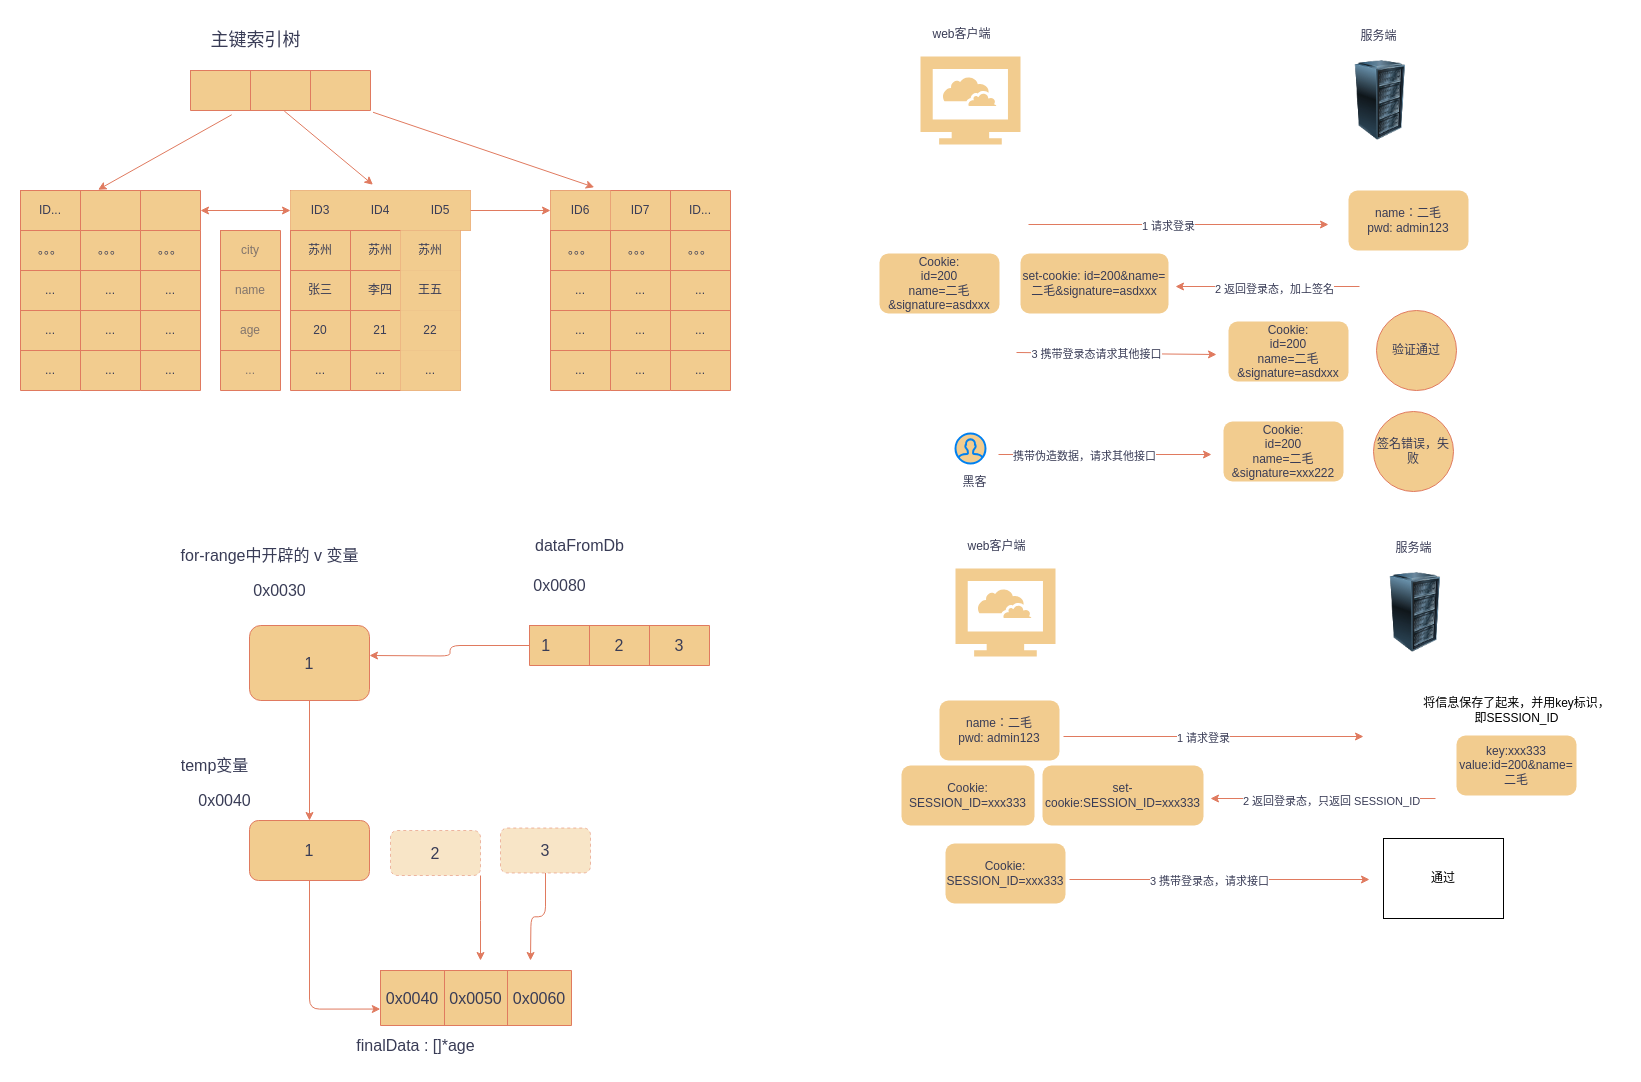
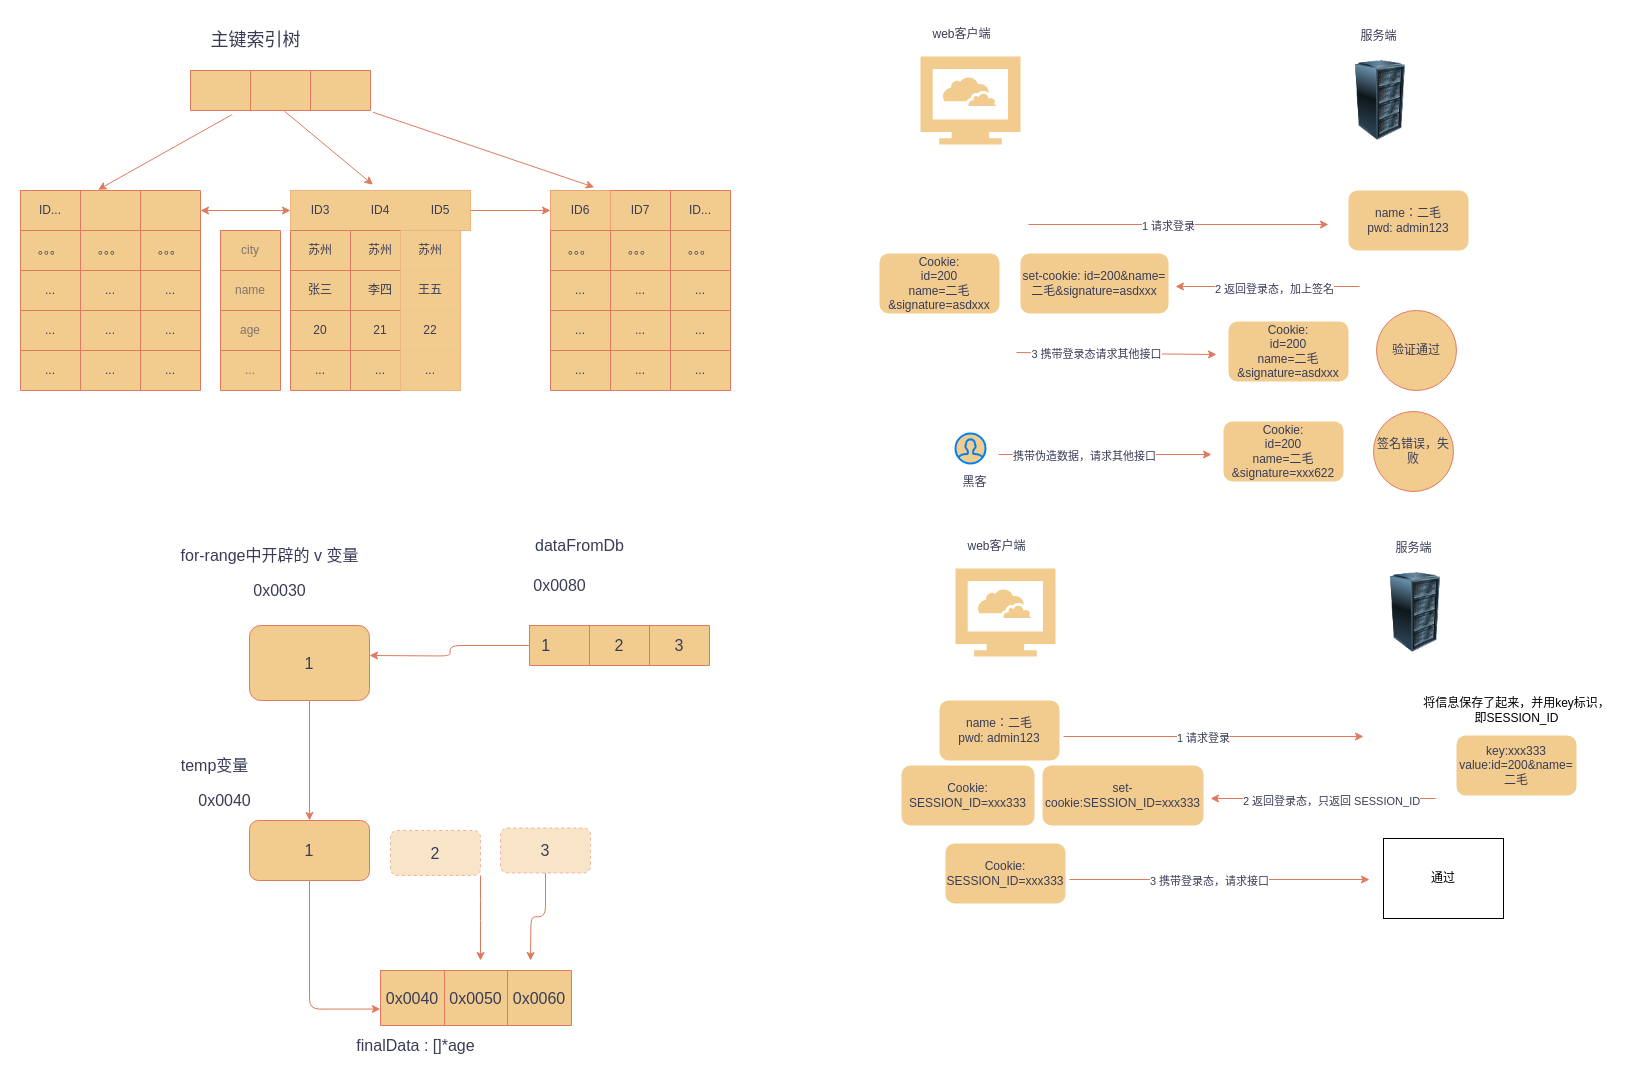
node "Cookie: id=200 name=二毛&signature=xxx222": label "Cookie: id=200 name=二毛&signature=xxx222" -> "Cookie: id=200 name=二毛&signature=xxx622"
